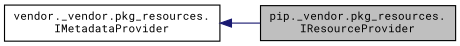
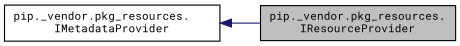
node "vendor._vendor.pkg_resources. IMetadataProvider": label "vendor._vendor.pkg_resources. IMetadataProvider" -> "pip._vendor.pkg_resources. IMetadataProvider"
